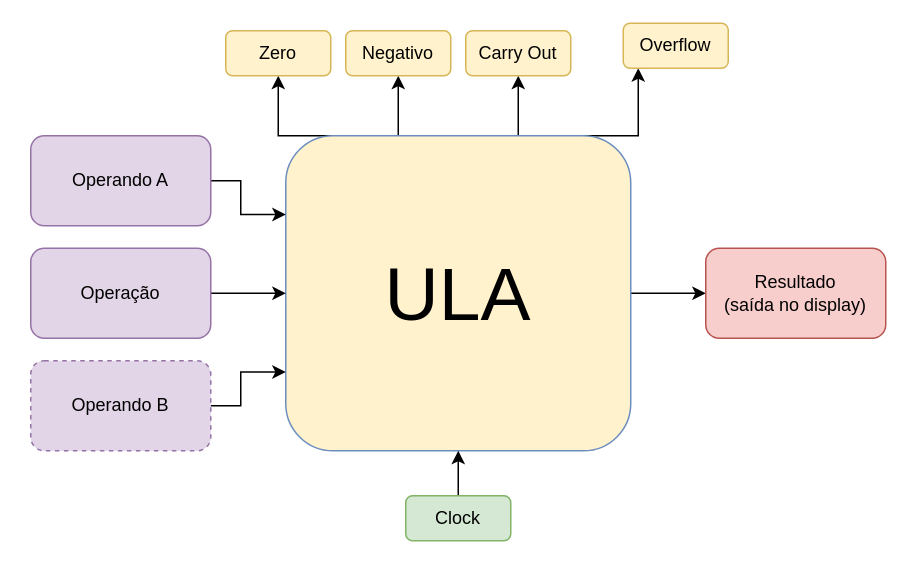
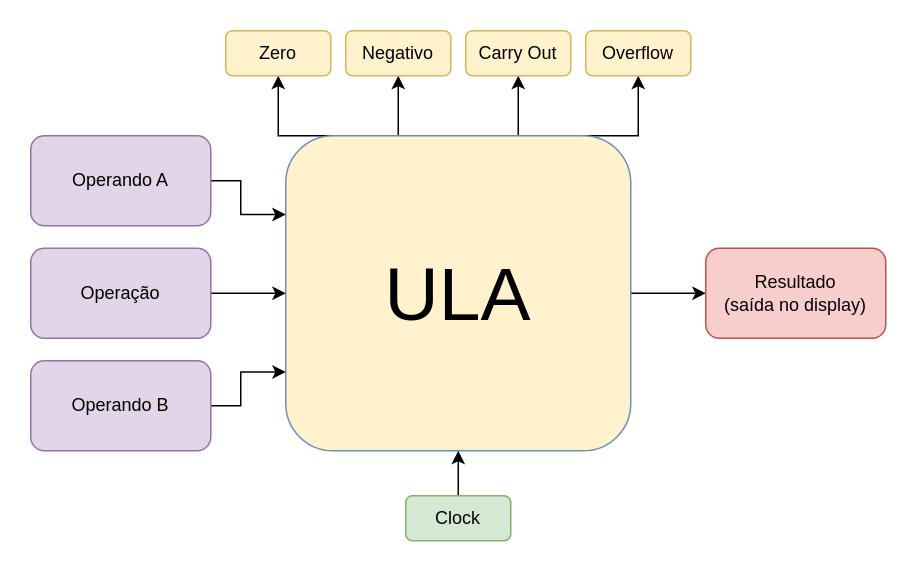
node "Overflow": moved (676, 46) -> (638, 53)
node "Operando B": style dashed -> solid
